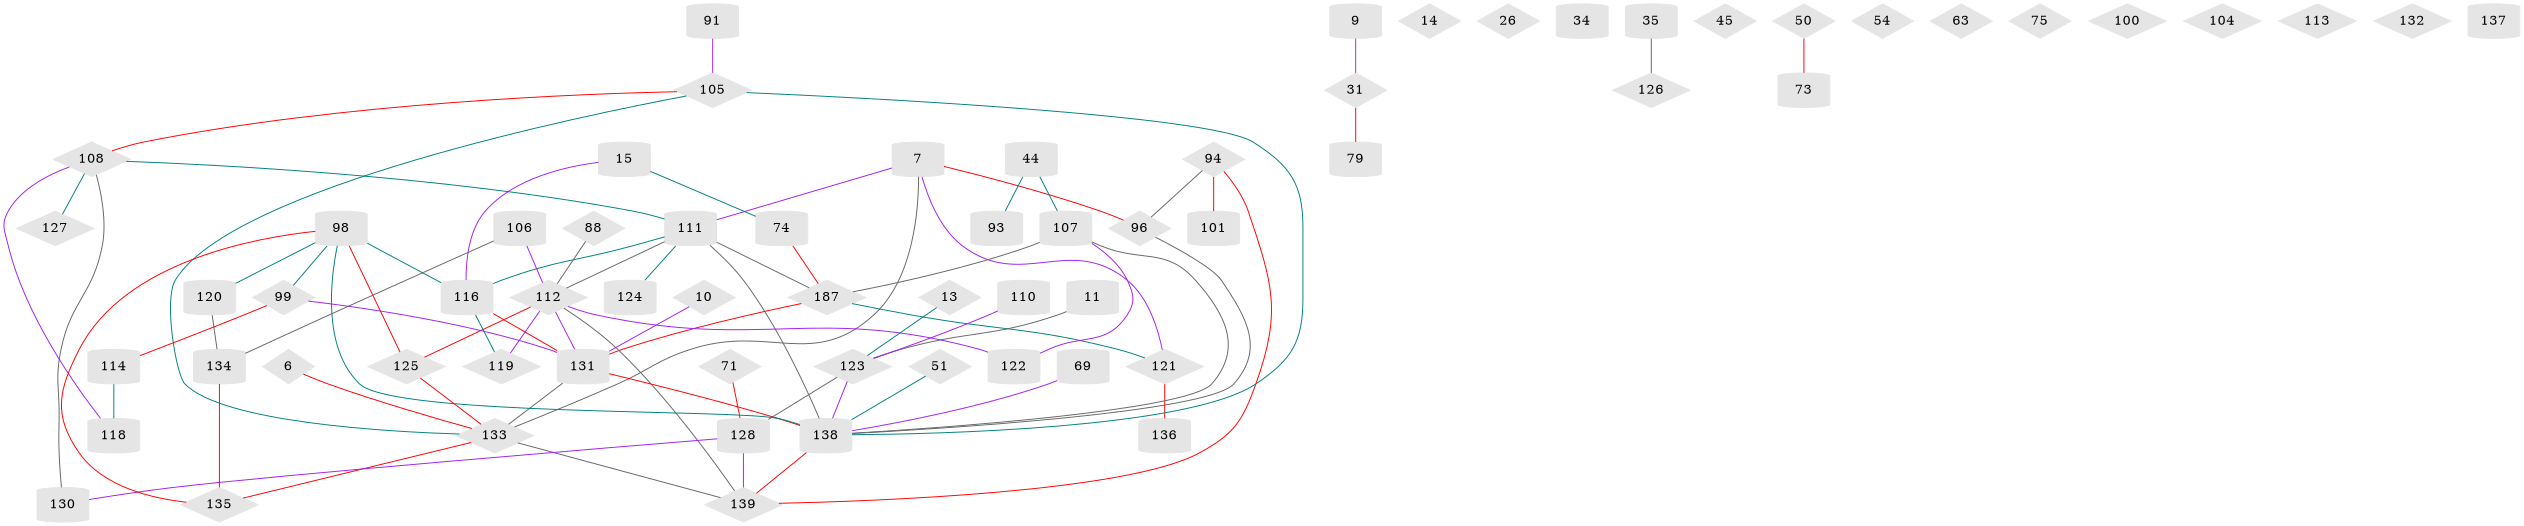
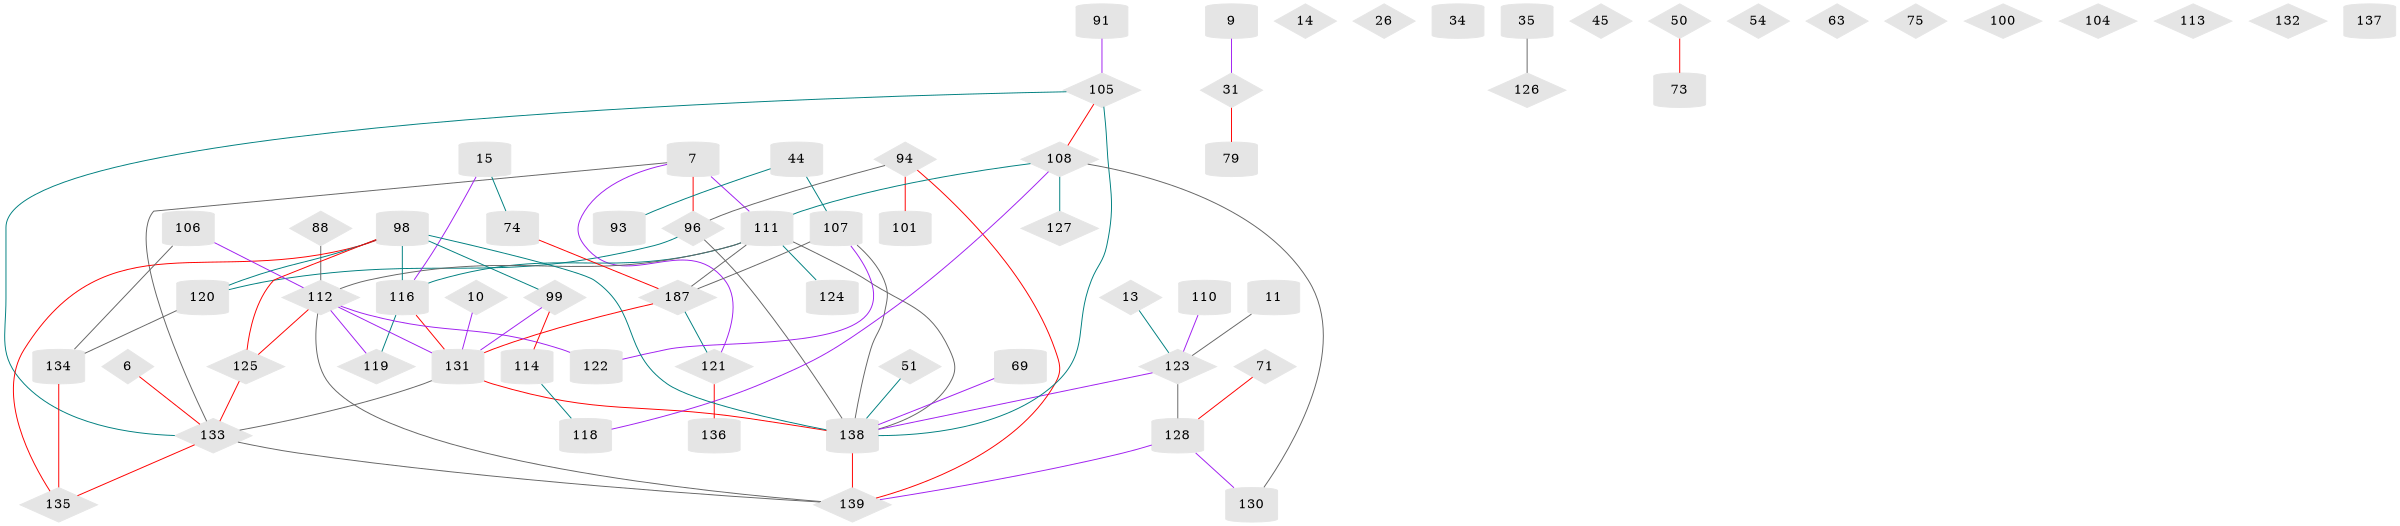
edge "96" -- "120": added
